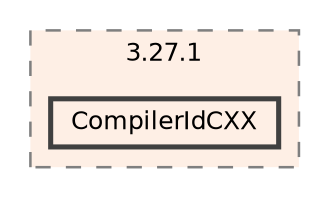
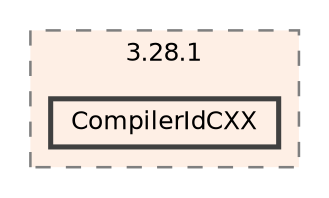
cluster "3.27.1": label "3.27.1" -> "3.28.1"
